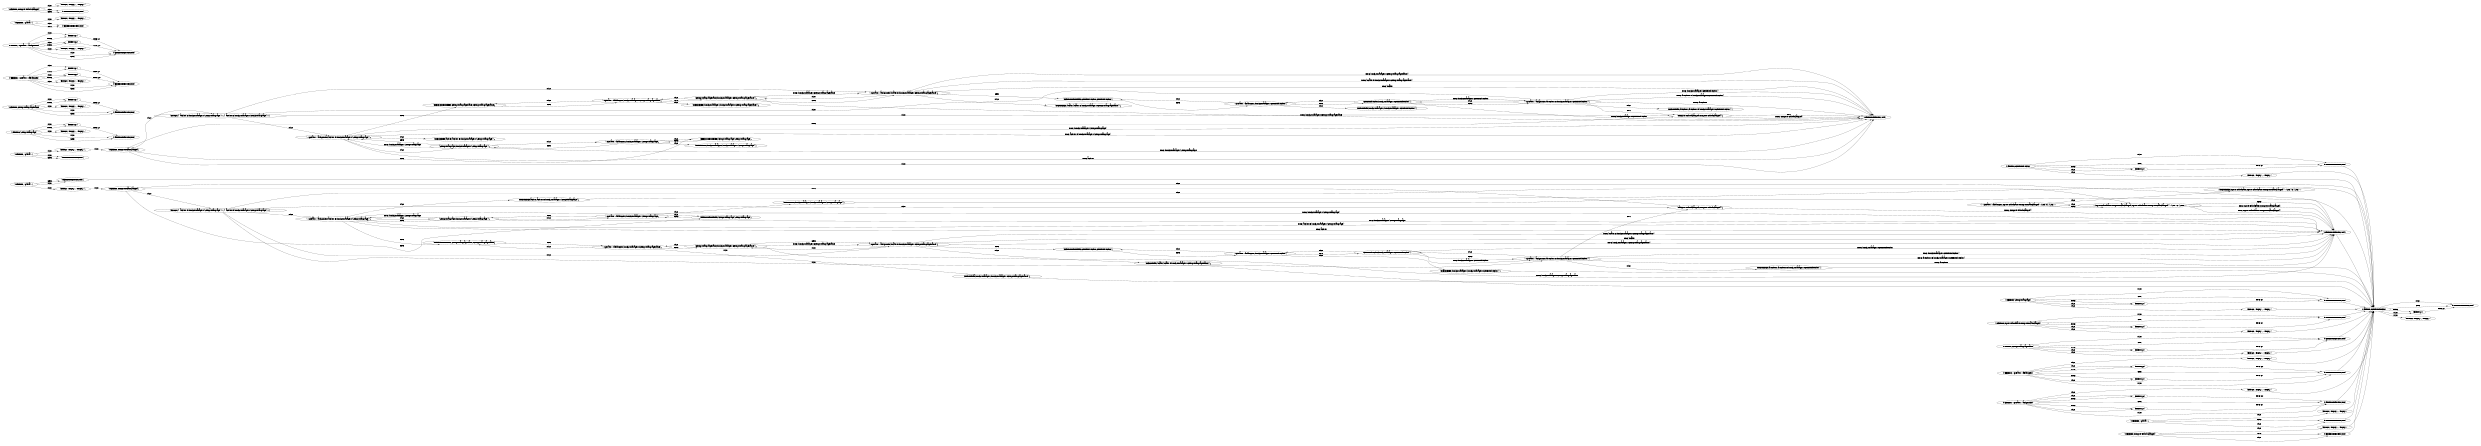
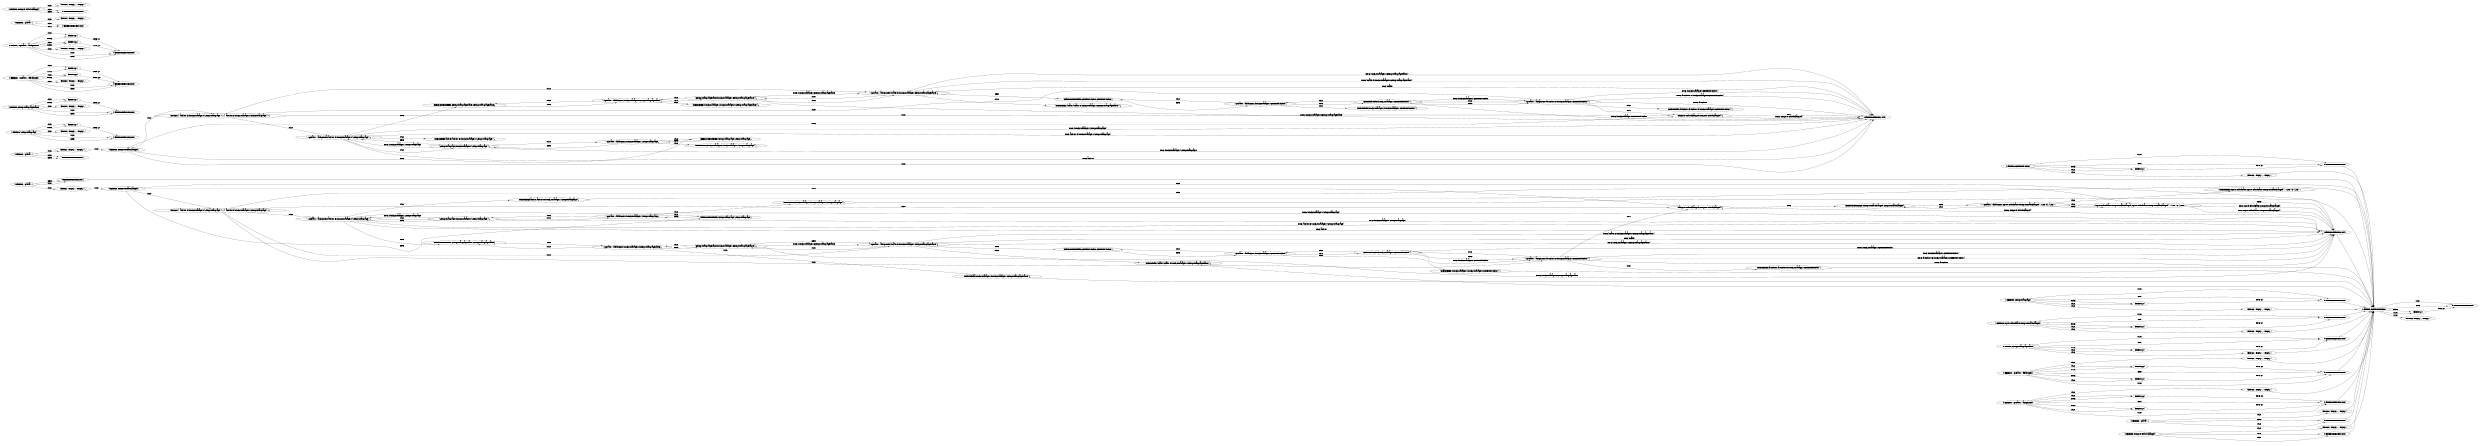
node "(FIELD_IDENTIFIER,OnInputLocaleChanged,OnInputLocaleChanged)": added
